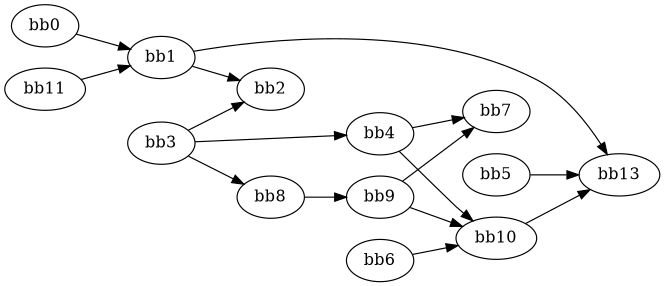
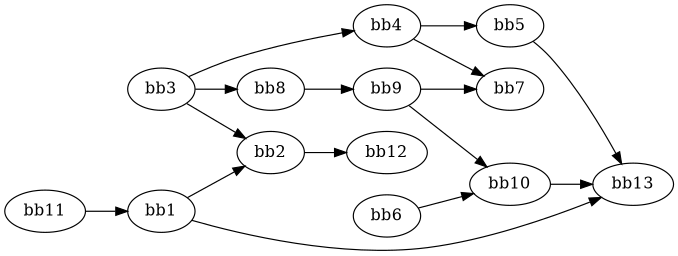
node "bb0": removed
node "bb12": added
edge "bb4" -> "bb10": now "bb4" -> "bb5"
